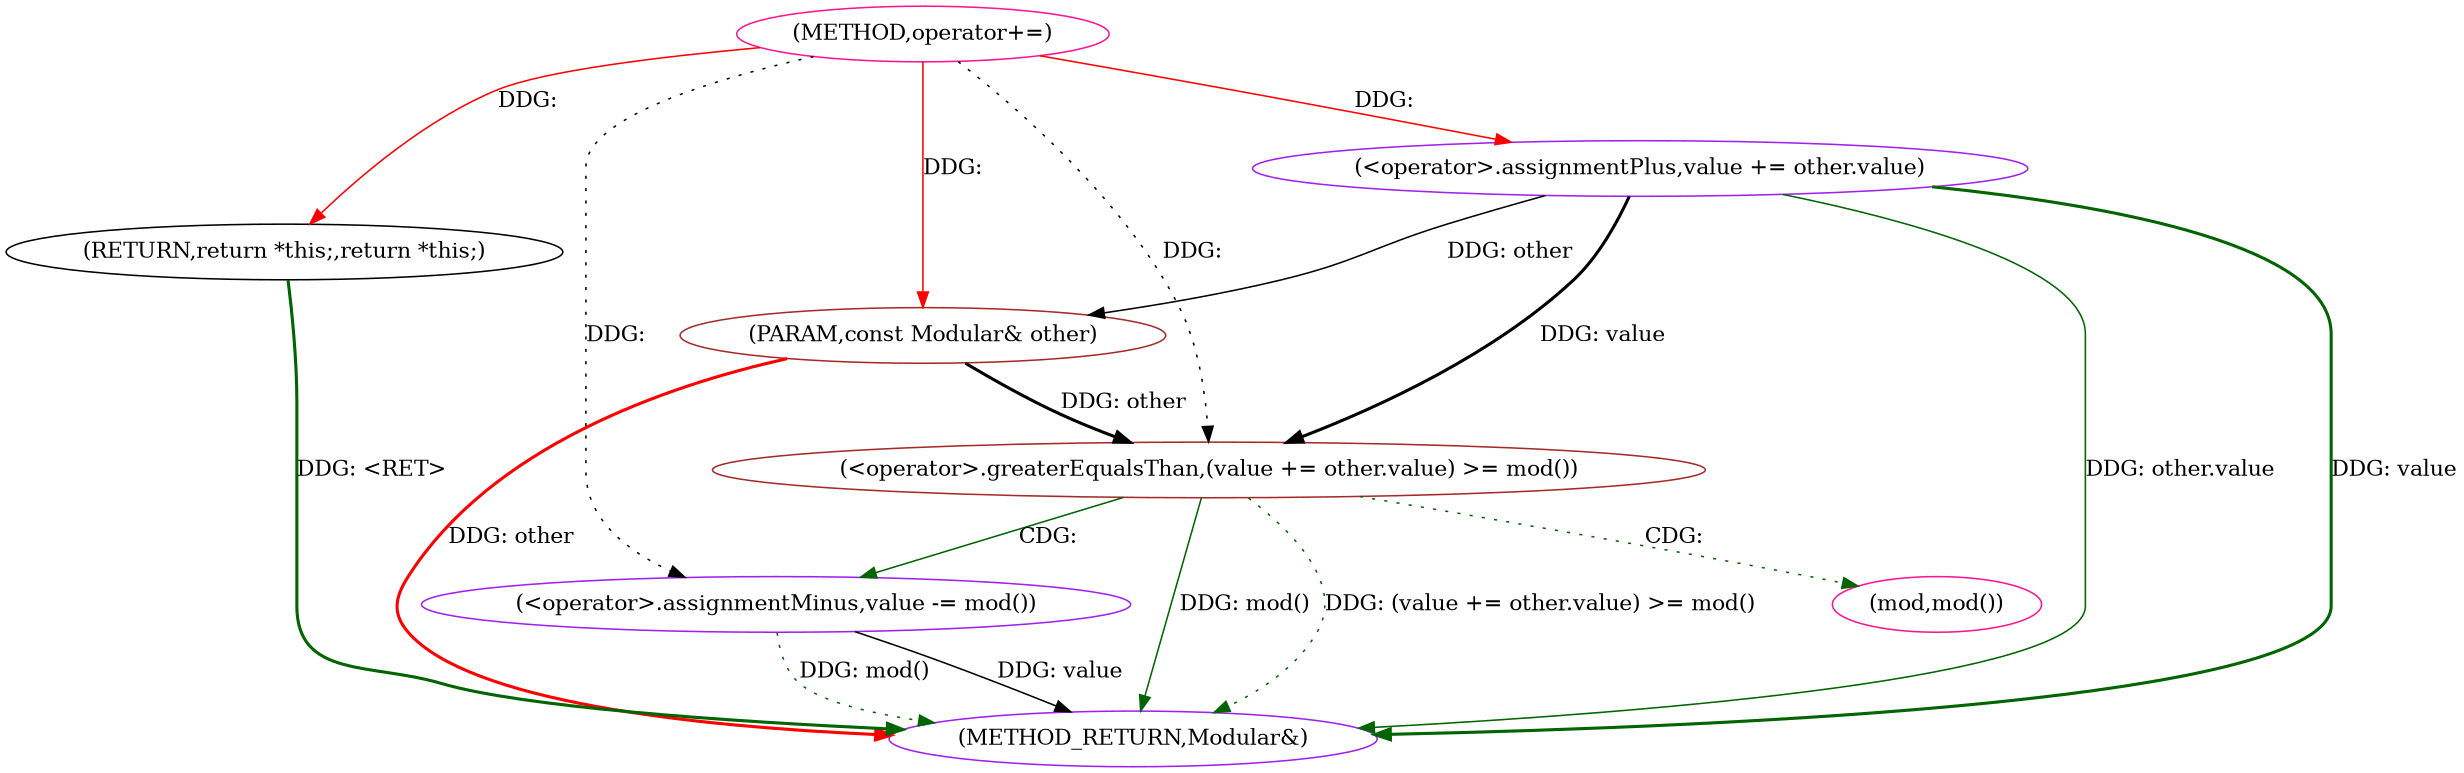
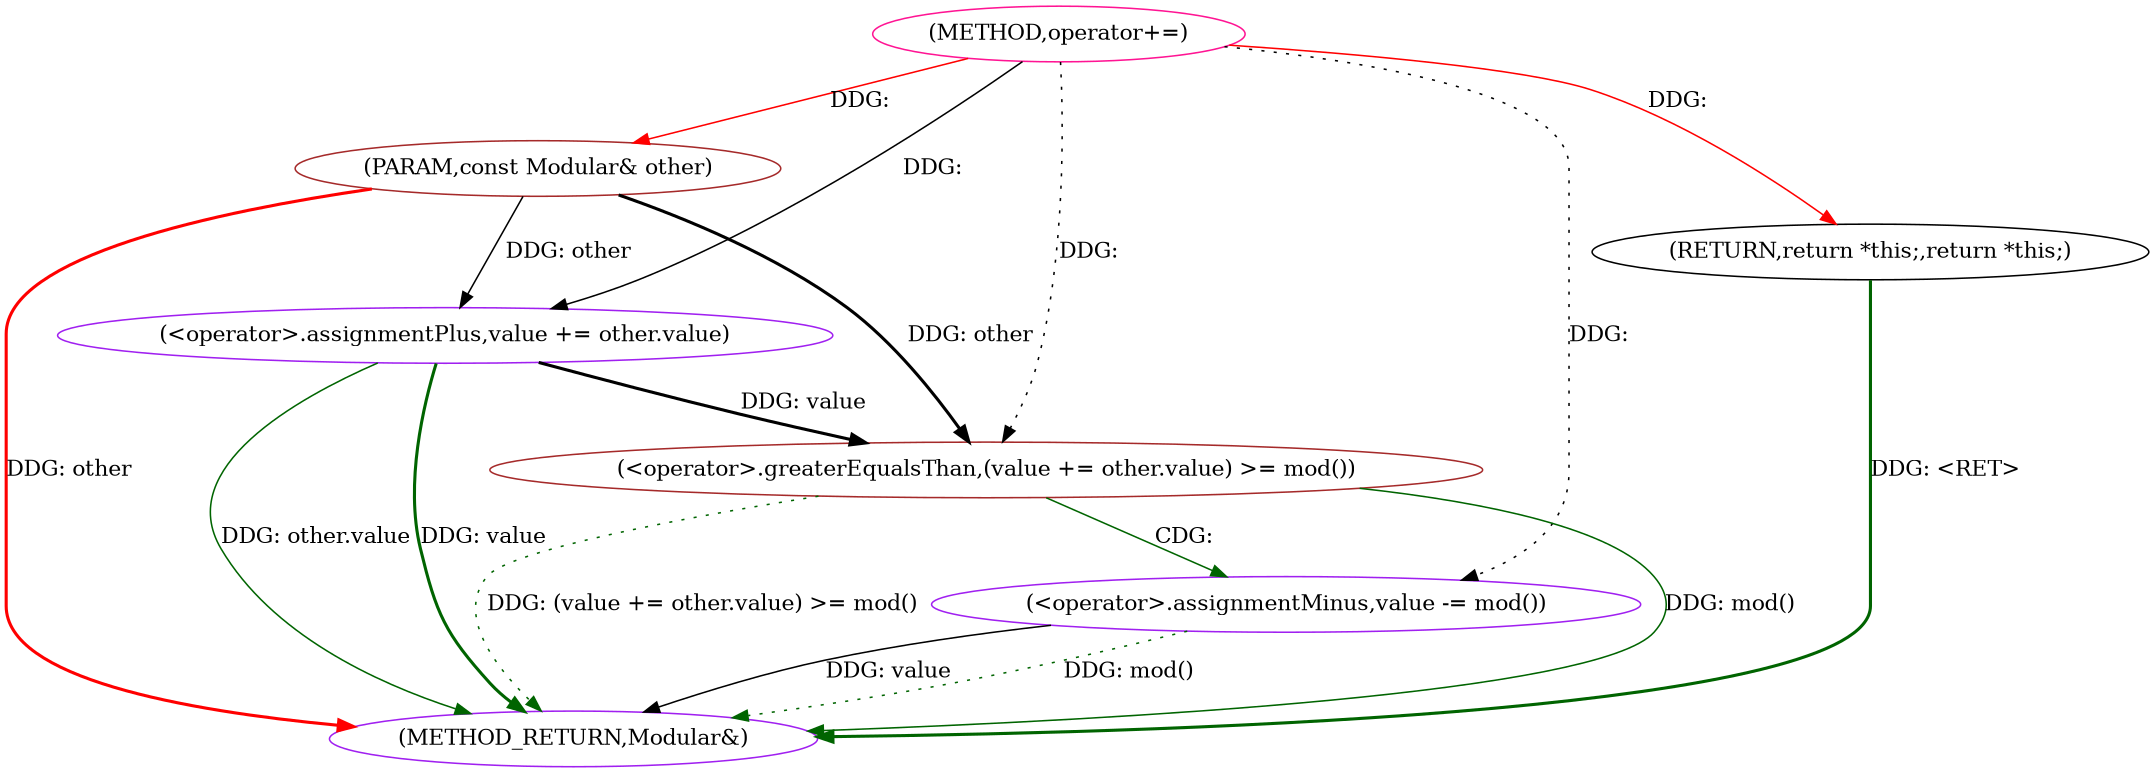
edge "(METHOD,operator+=)" -> "(<operator>.assignmentPlus,value += other.value)": color red -> black
edge "(<operator>.assignmentPlus,value += other.value)" -> "(PARAM,const Modular& other)": reversed
node "(mod,mod())": removed
